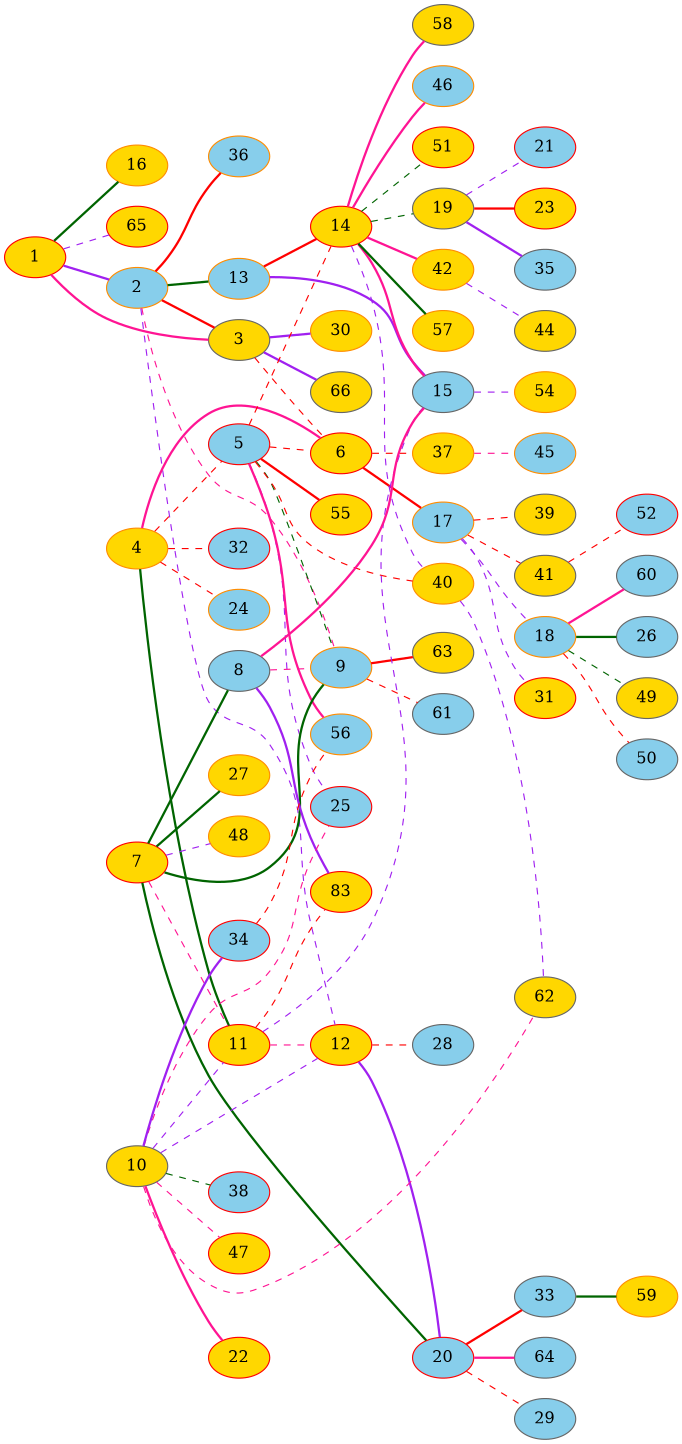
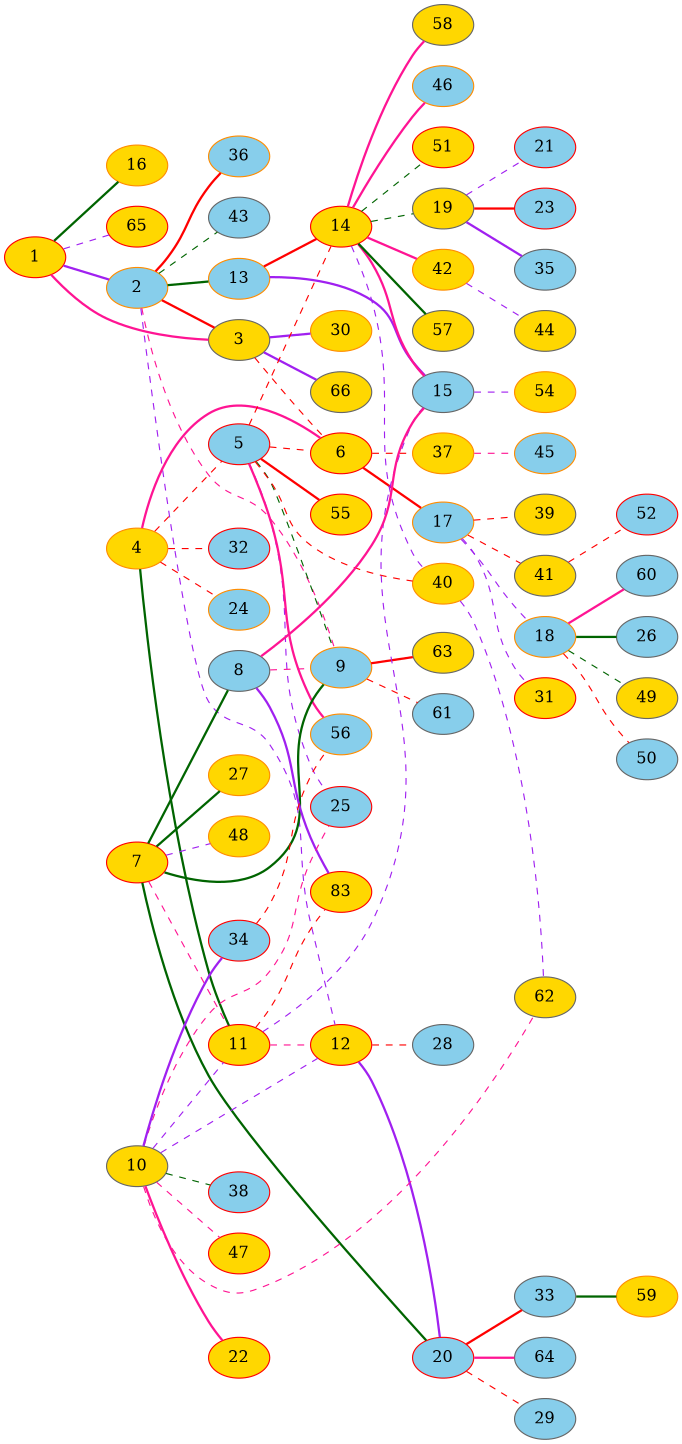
node "23": fillcolor gold -> skyblue
node "43": added
node "57": color darkorange -> gray40
